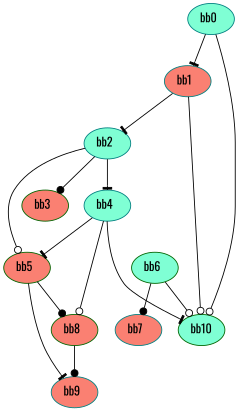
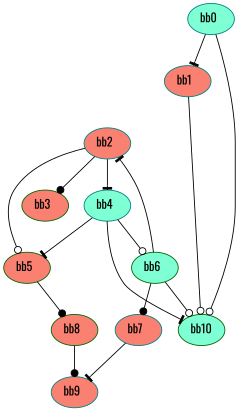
edge "bb1" -> "bb2": now "bb6" -> "bb2"
node "bb2": fillcolor aquamarine -> salmon
edge "bb4" -> "bb8": now "bb4" -> "bb6"
edge "bb5" -> "bb9": now "bb7" -> "bb9"
